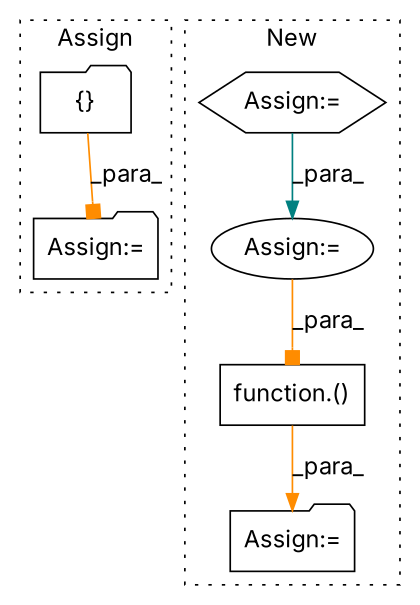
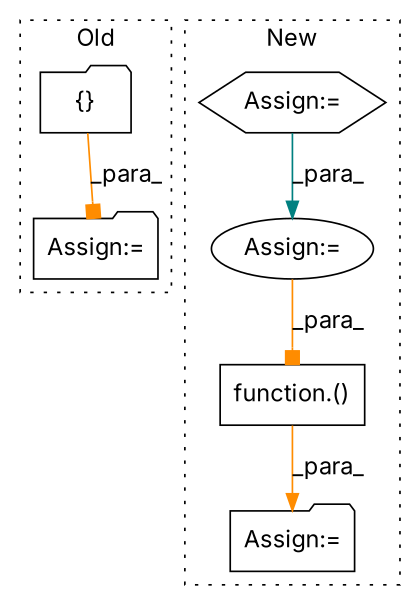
cluster "Assign": label "Assign" -> "Old"
